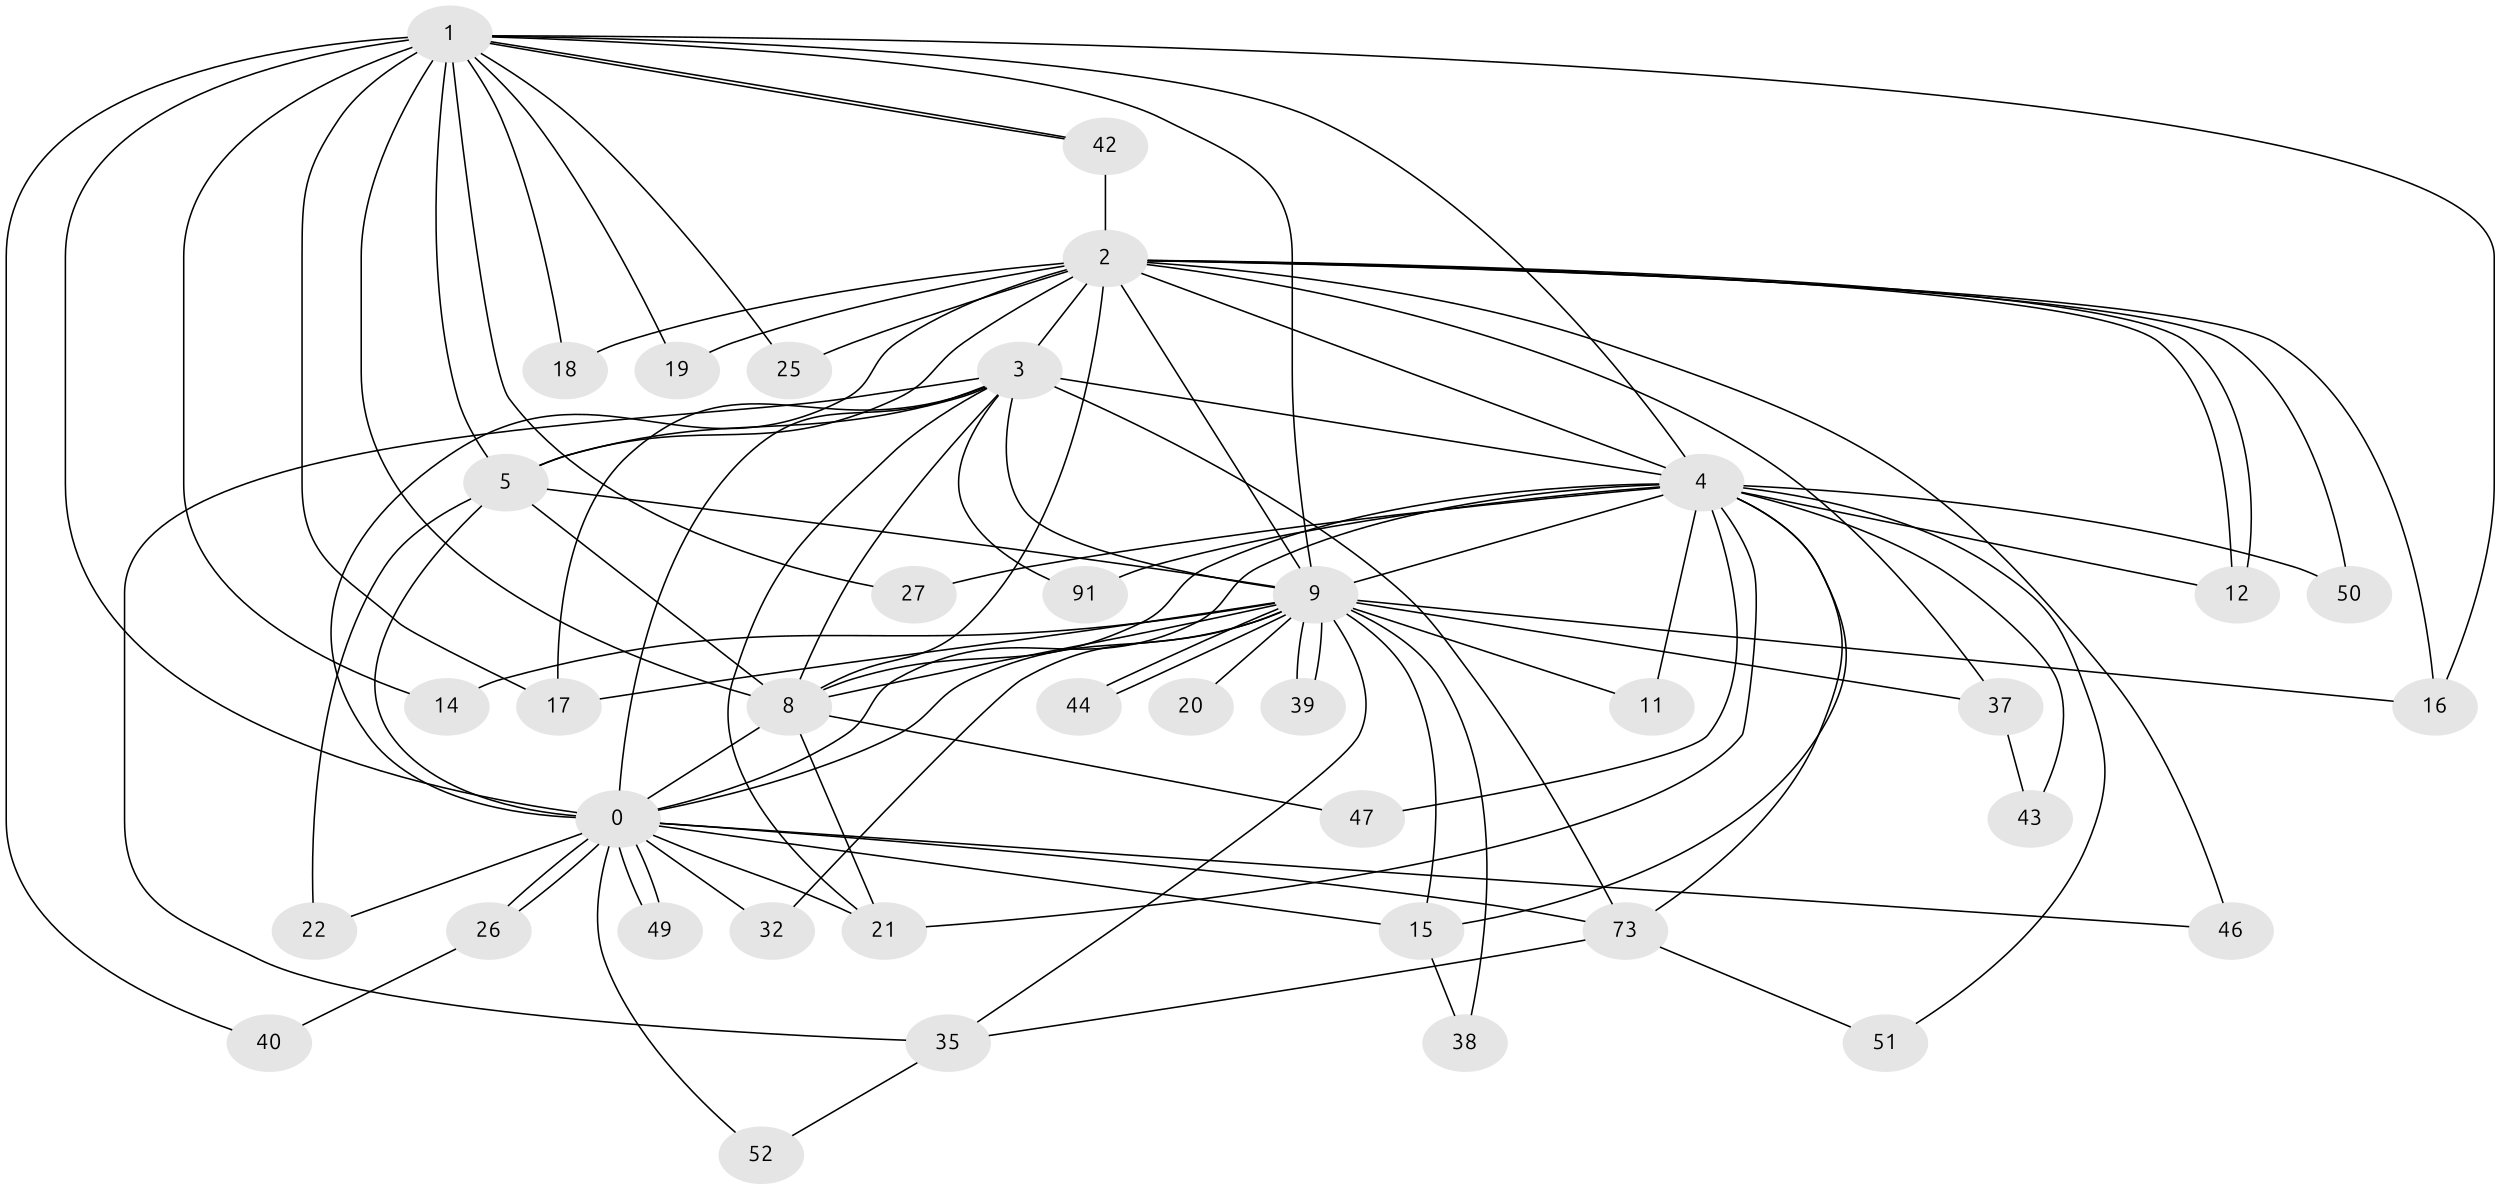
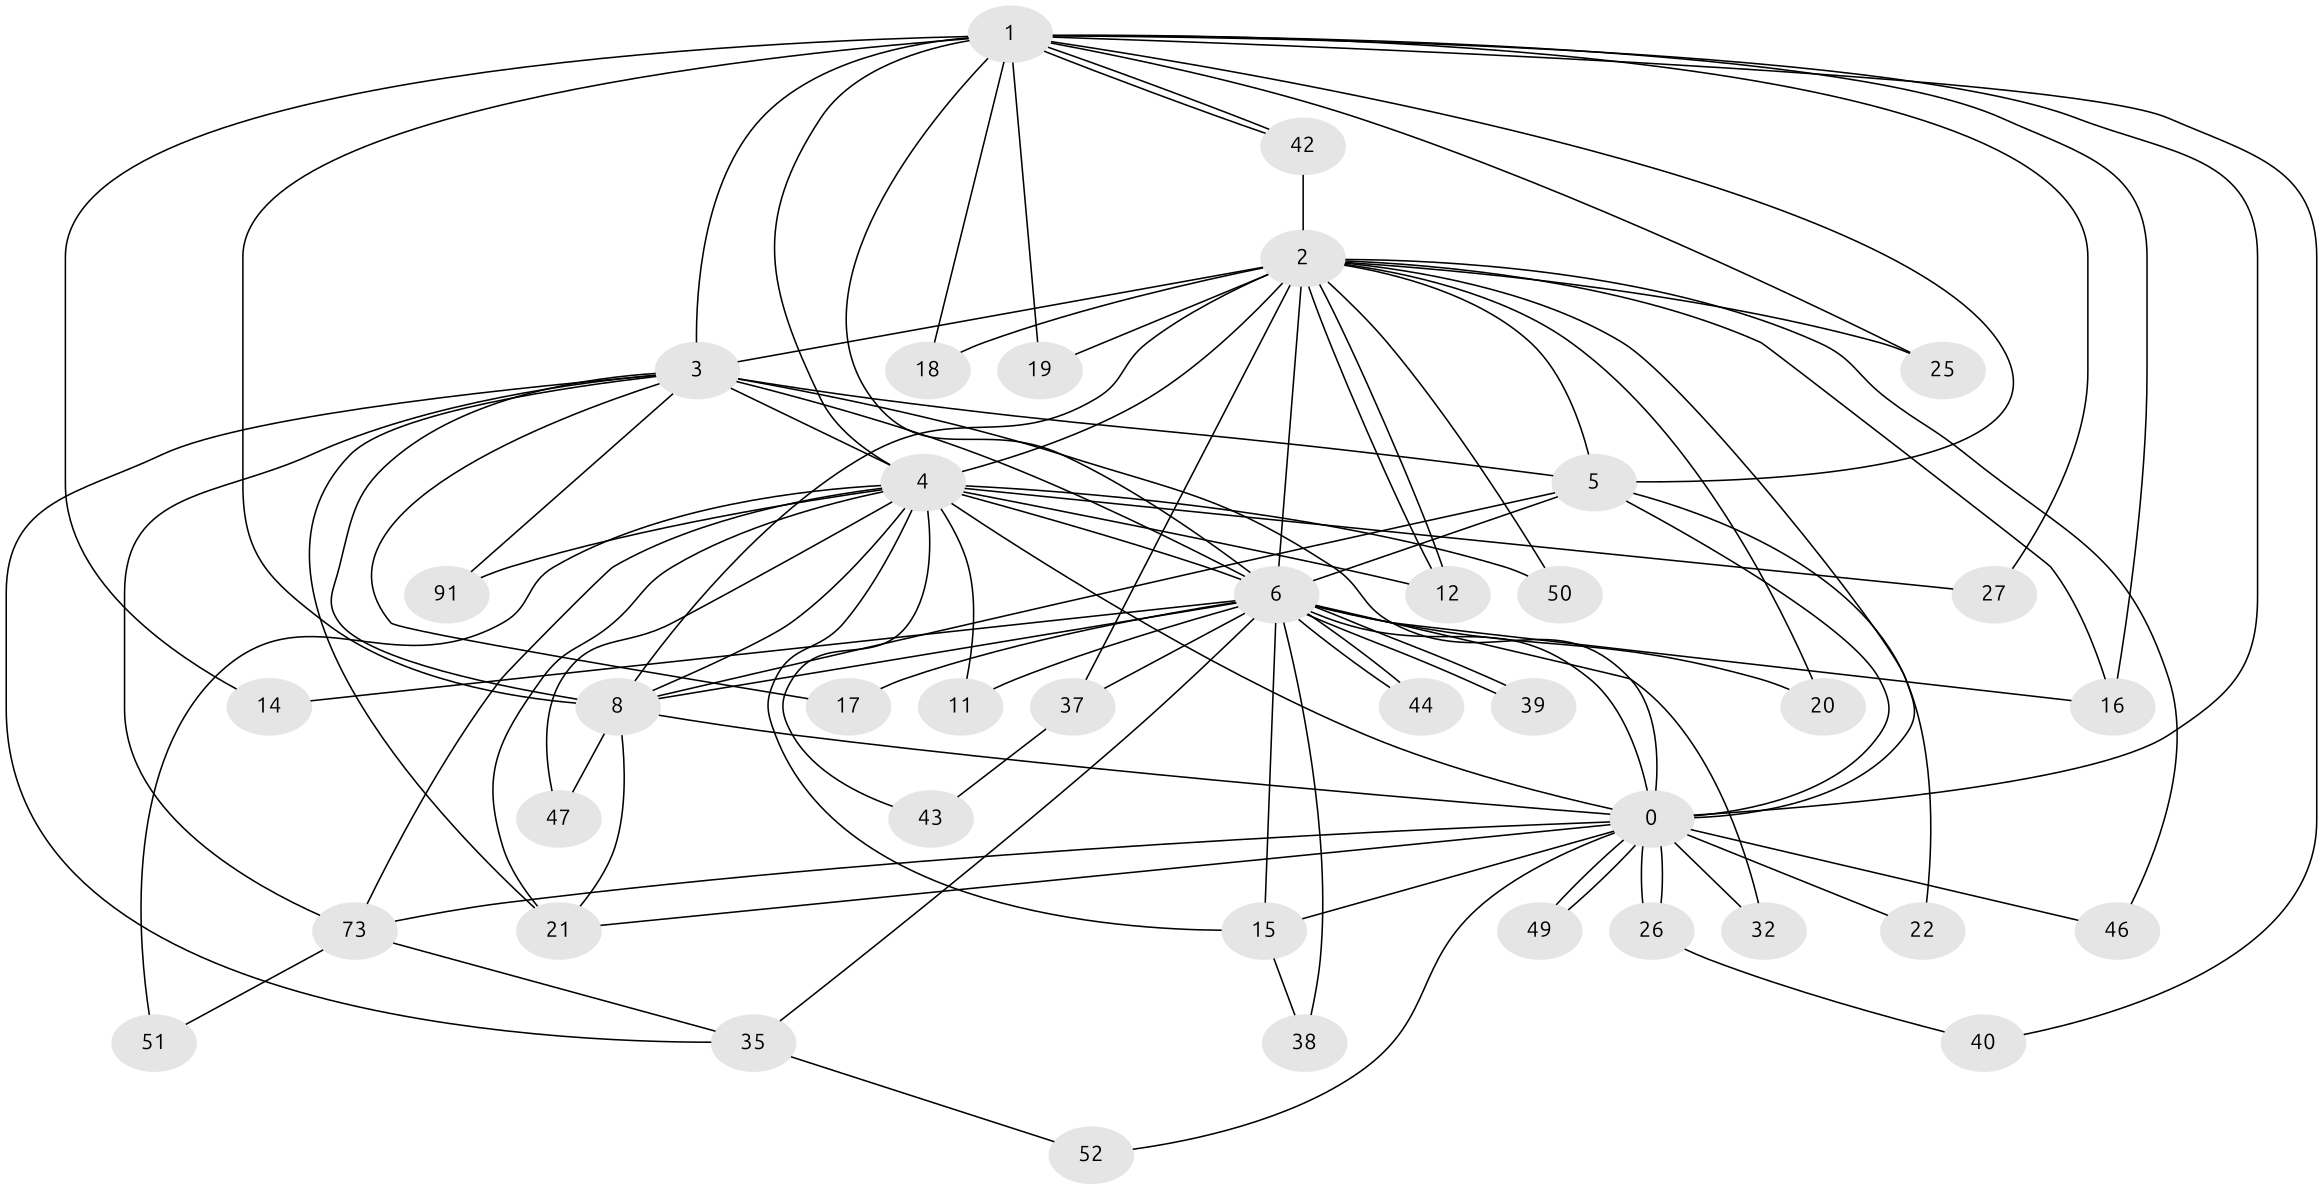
edge "2" -- "20": added
edge "1" -- "17": now "1" -- "3"
node "9": label "9" -> "6"
